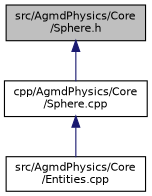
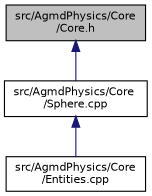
node "src/AgmdPhysics/Core /Sphere.h": label "src/AgmdPhysics/Core /Sphere.h" -> "src/AgmdPhysics/Core /Core.h"
node "cpp/AgmdPhysics/Core /Sphere.cpp": label "cpp/AgmdPhysics/Core /Sphere.cpp" -> "src/AgmdPhysics/Core /Sphere.cpp"
